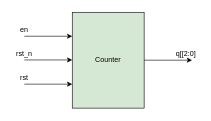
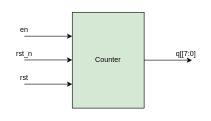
node "q[[2:0]": label "q[[2:0]" -> "q[[7:0]"
